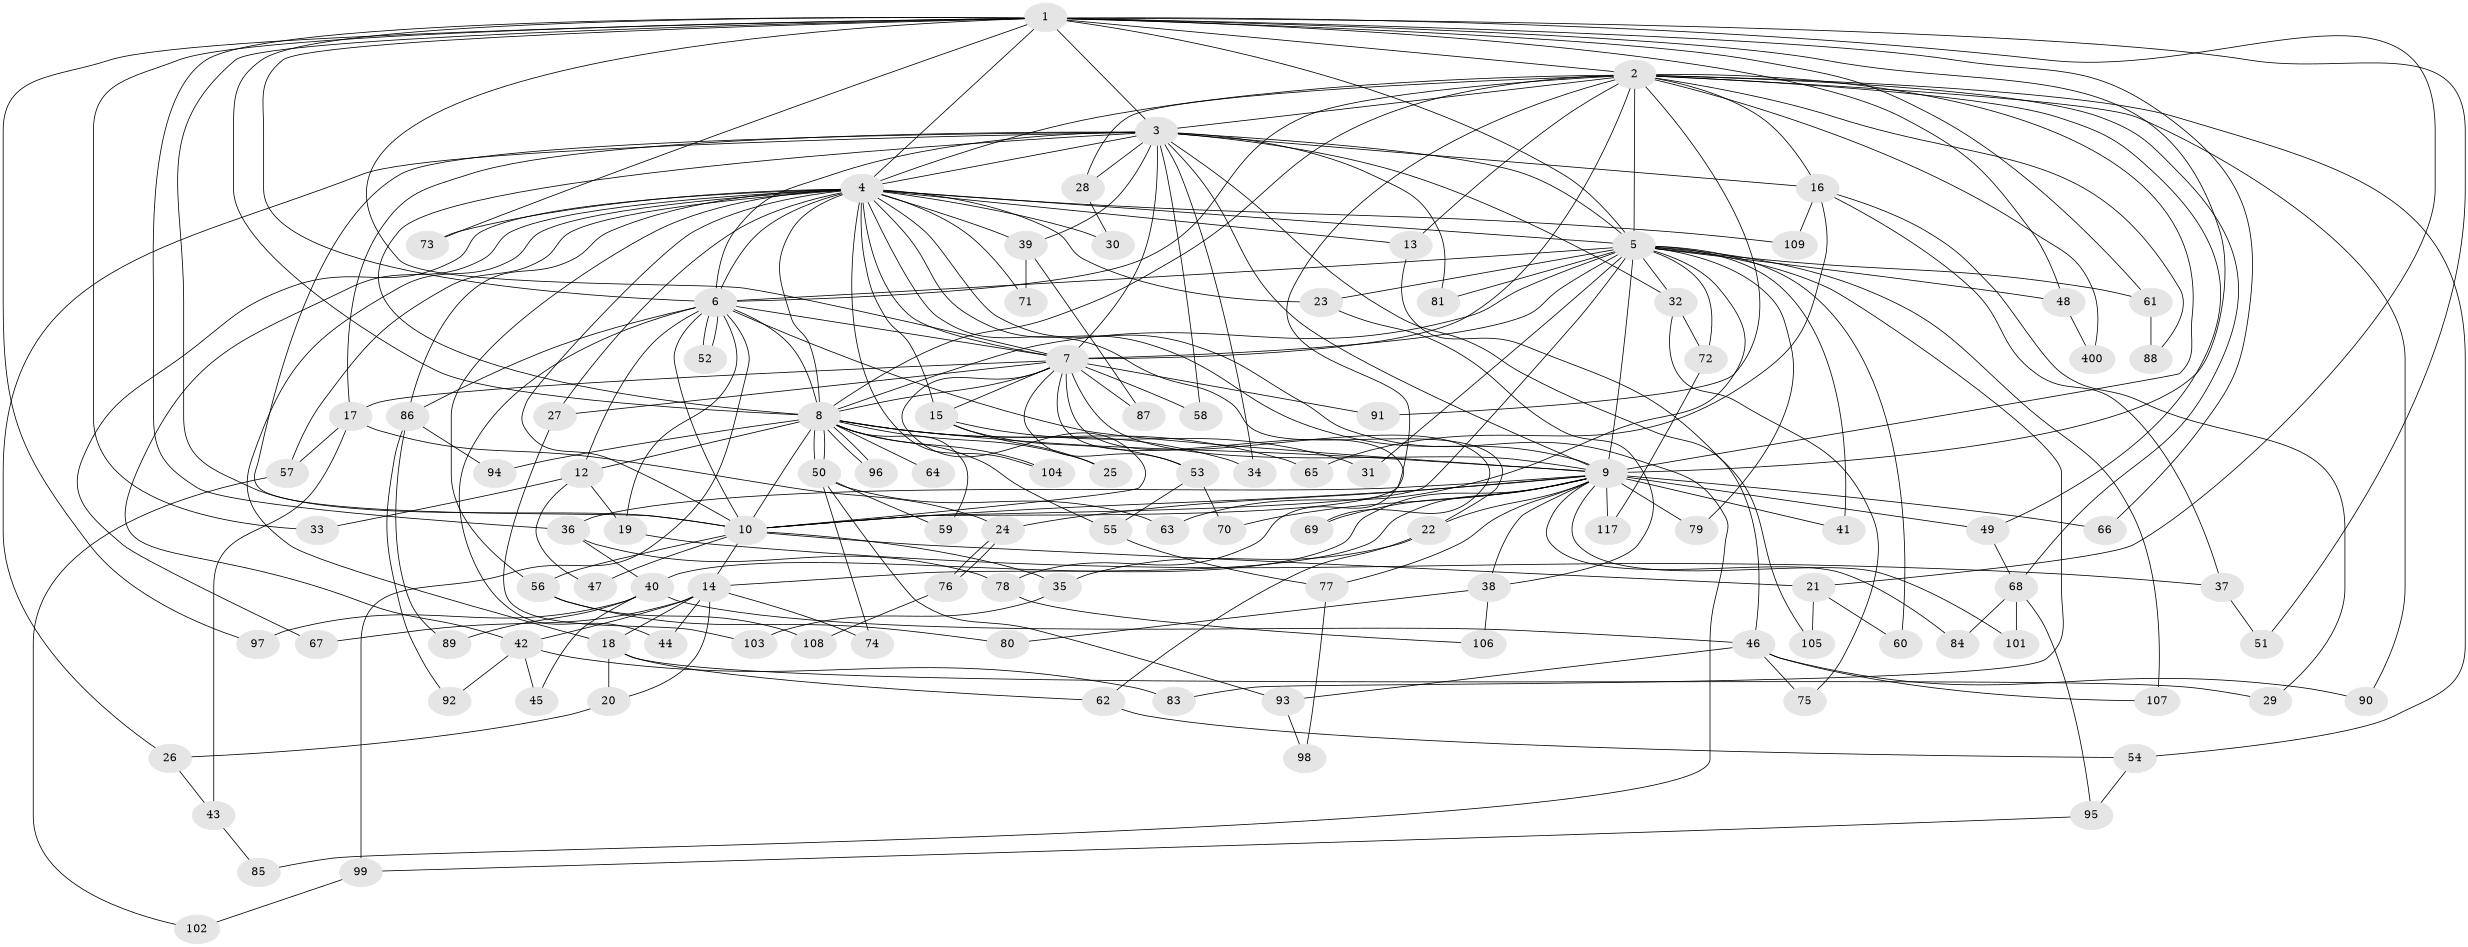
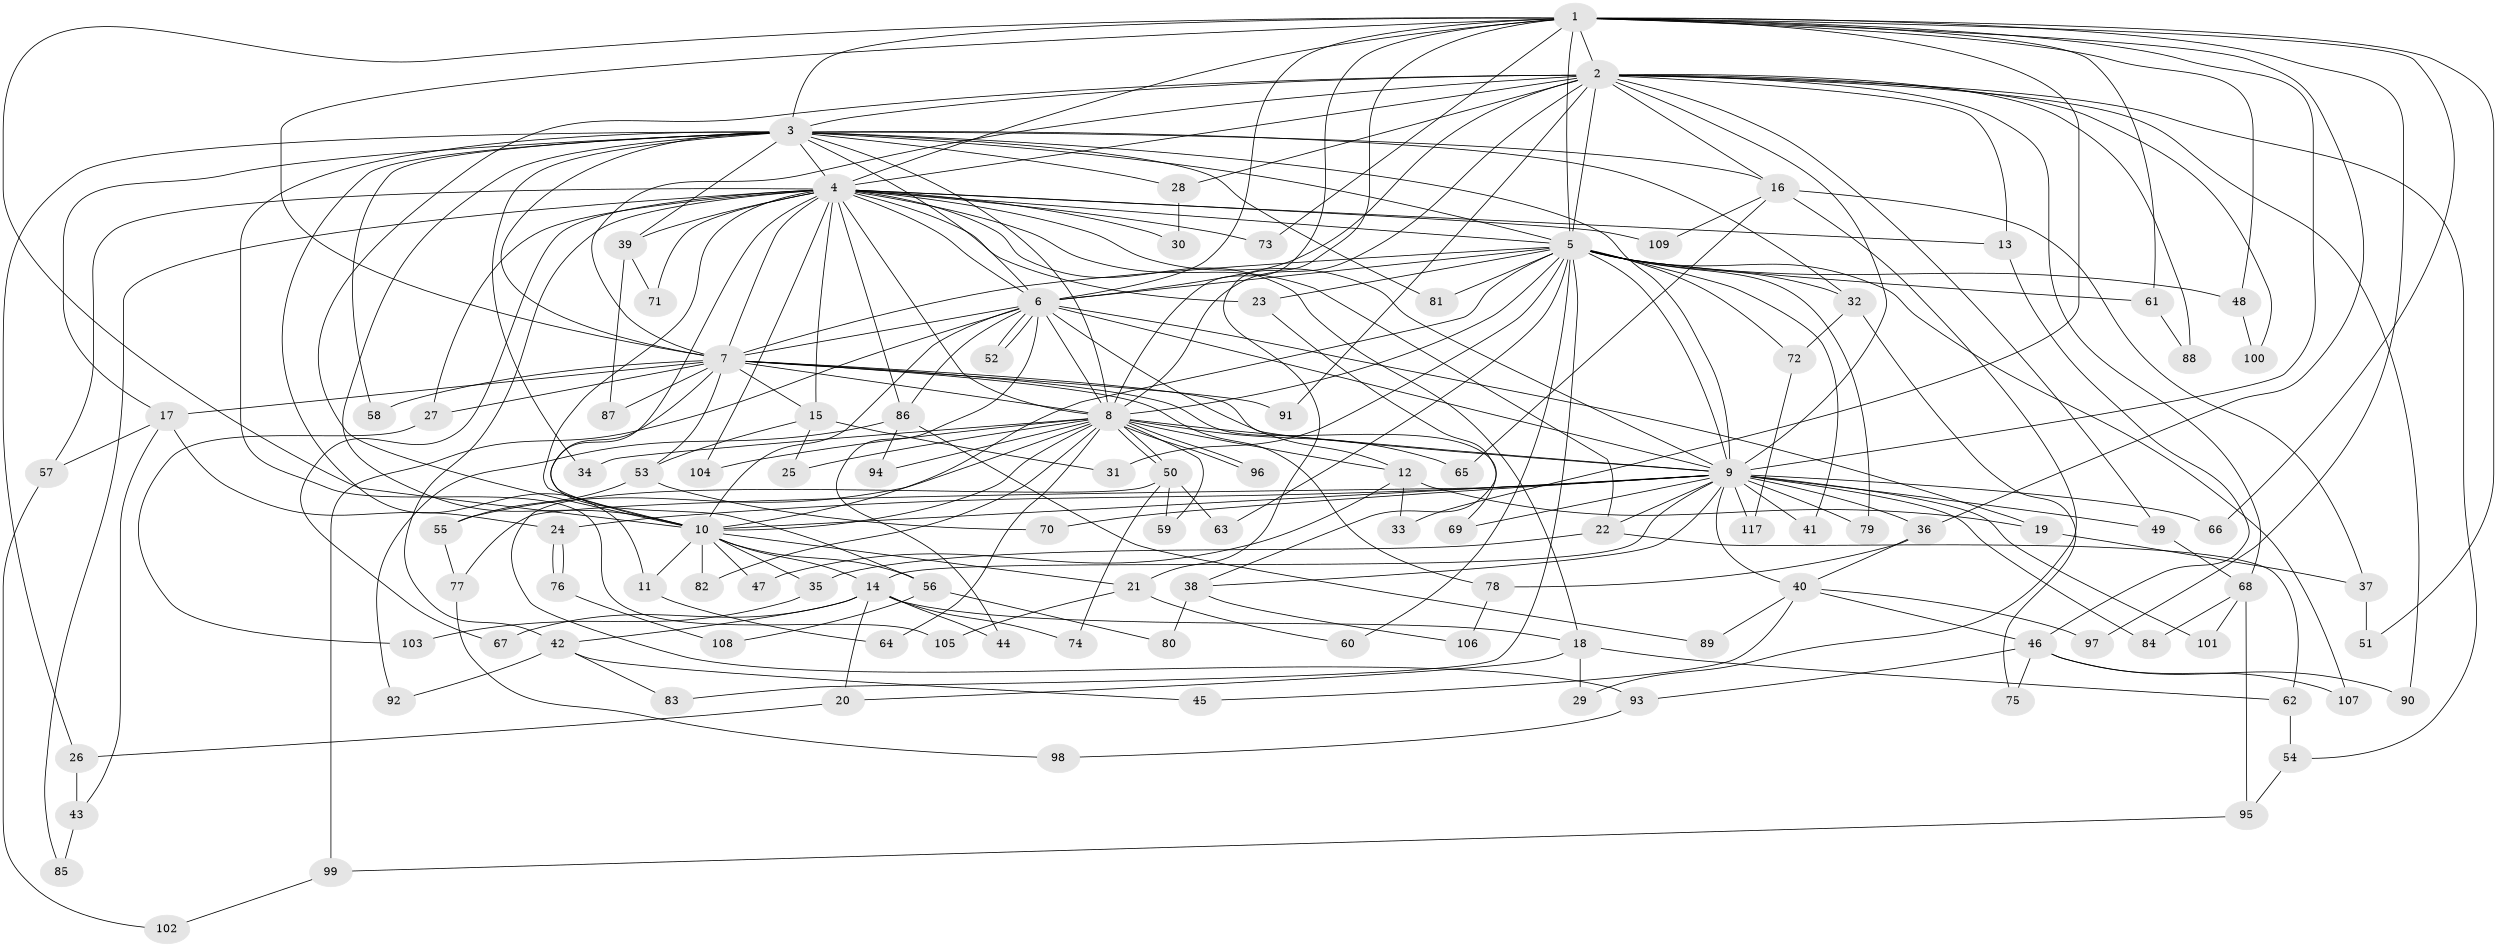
node "400": label "400" -> "100"
node "11": added
node "82": added
